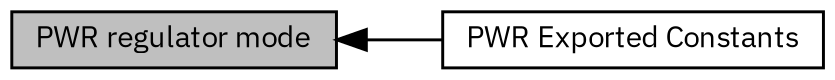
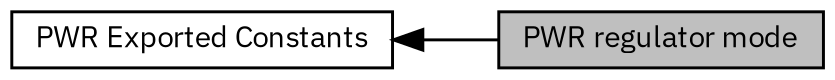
edge "PWR Exported Constants" -> "PWR regulator mode": reversed
